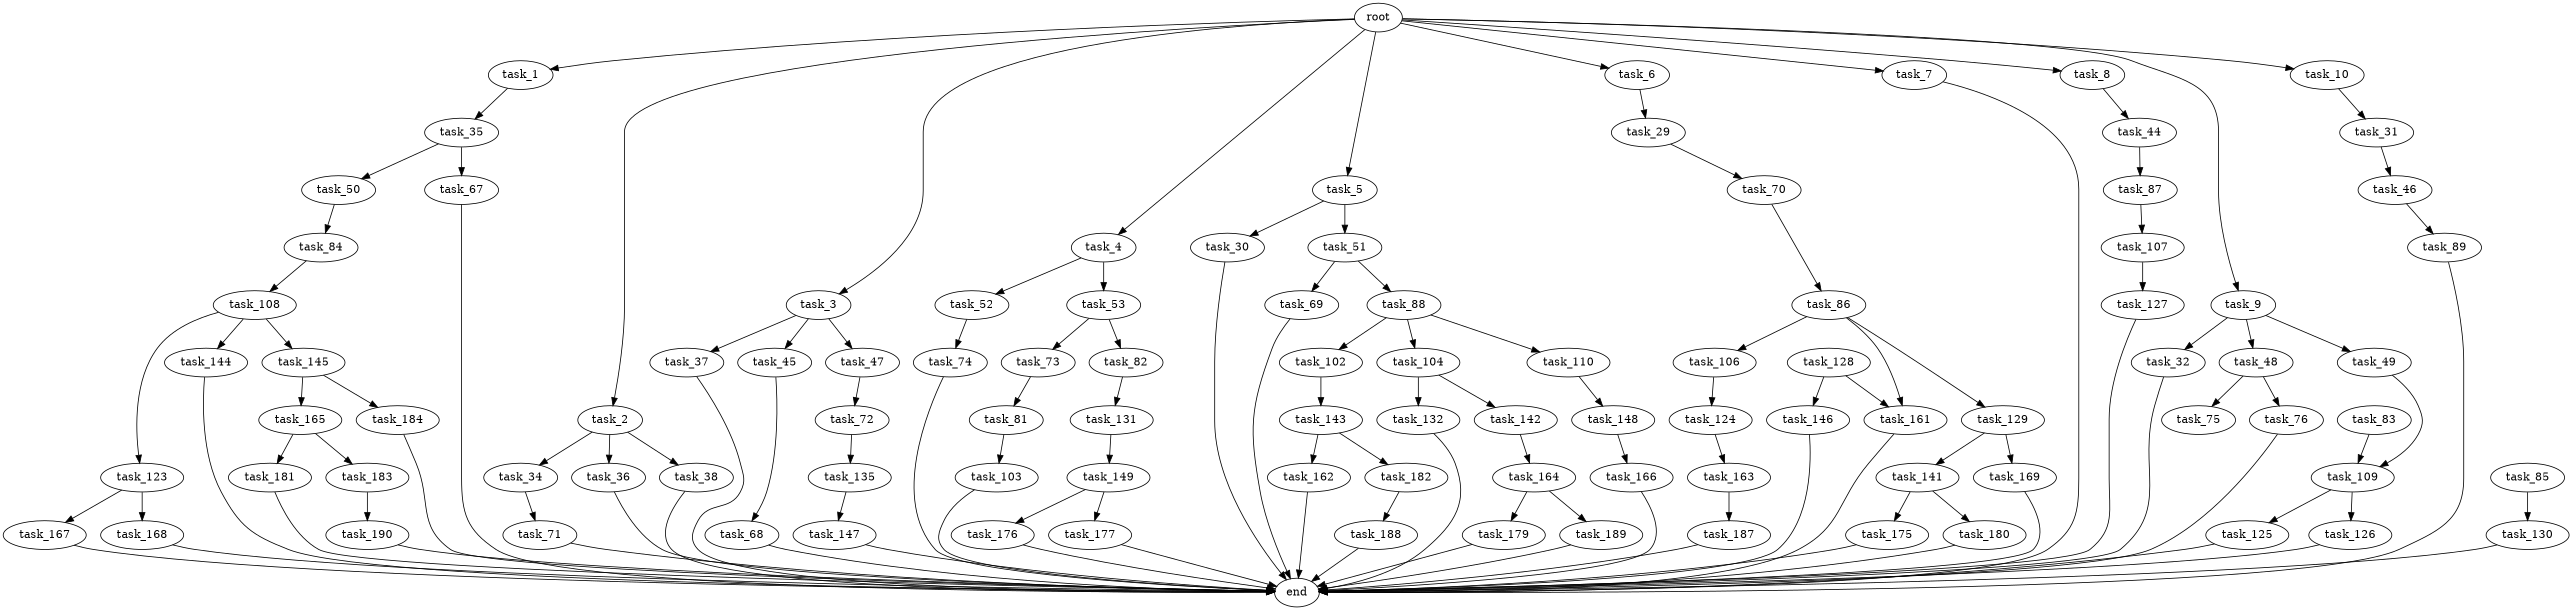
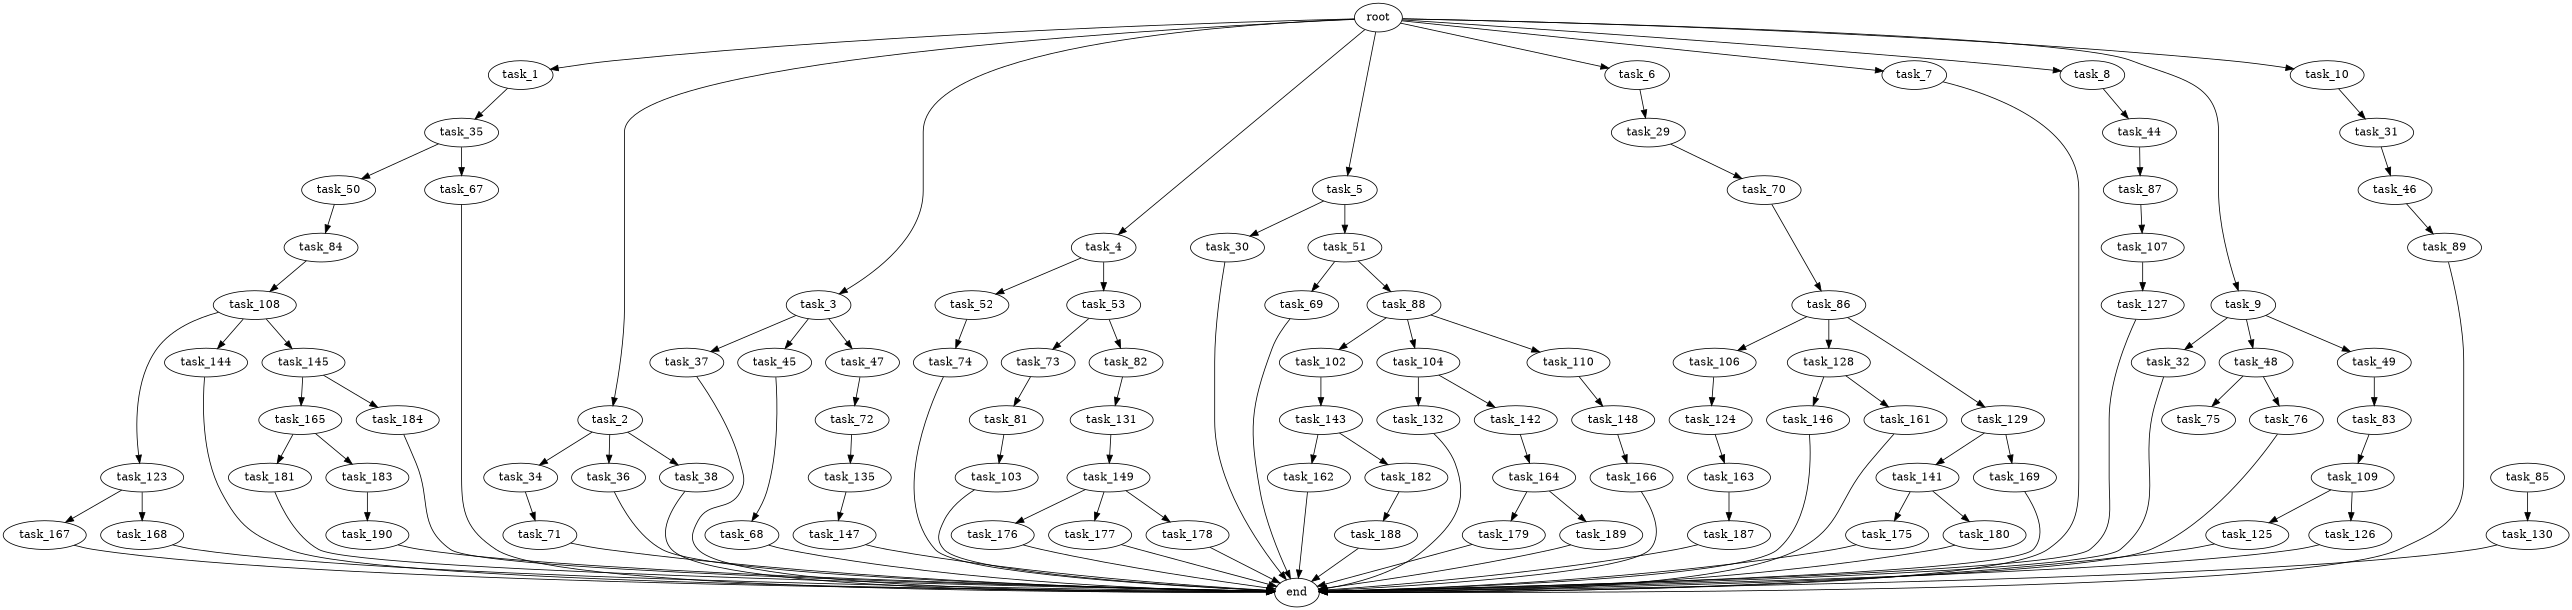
edge "task_86" -> "task_161": now "task_86" -> "task_128"
edge "task_49" -> "task_109": now "task_49" -> "task_83"
node "task_178": added
